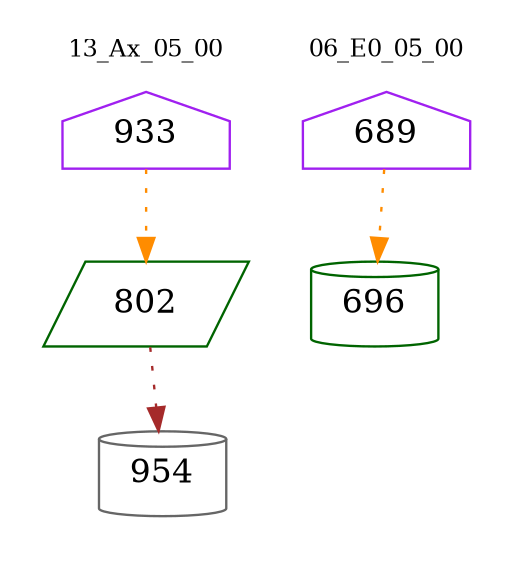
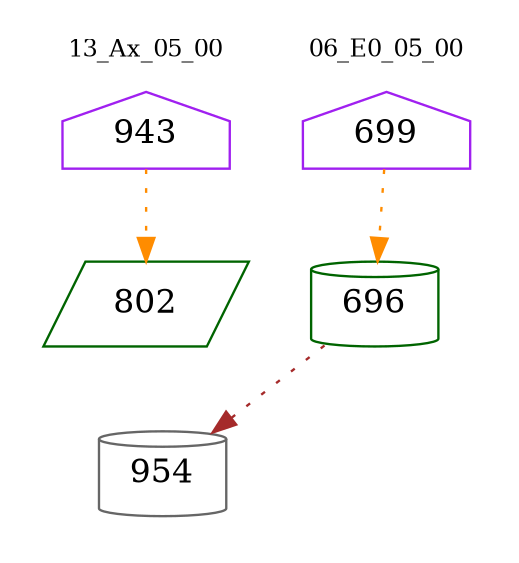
node "933": label "933" -> "943"
node "689": label "689" -> "699"
edge "802" -> "954": now "696" -> "954"
